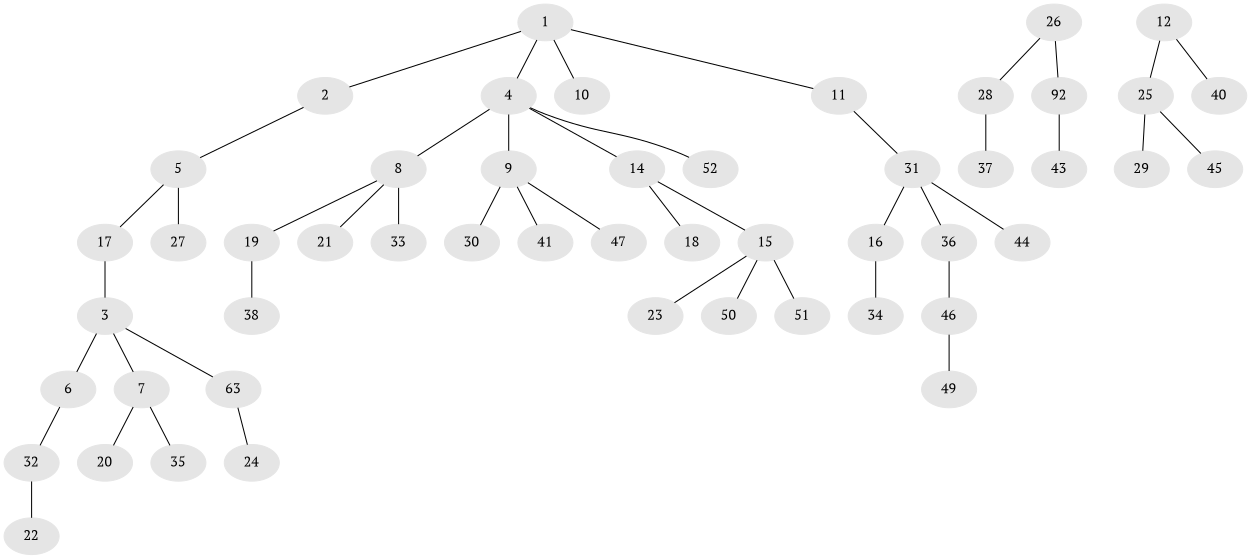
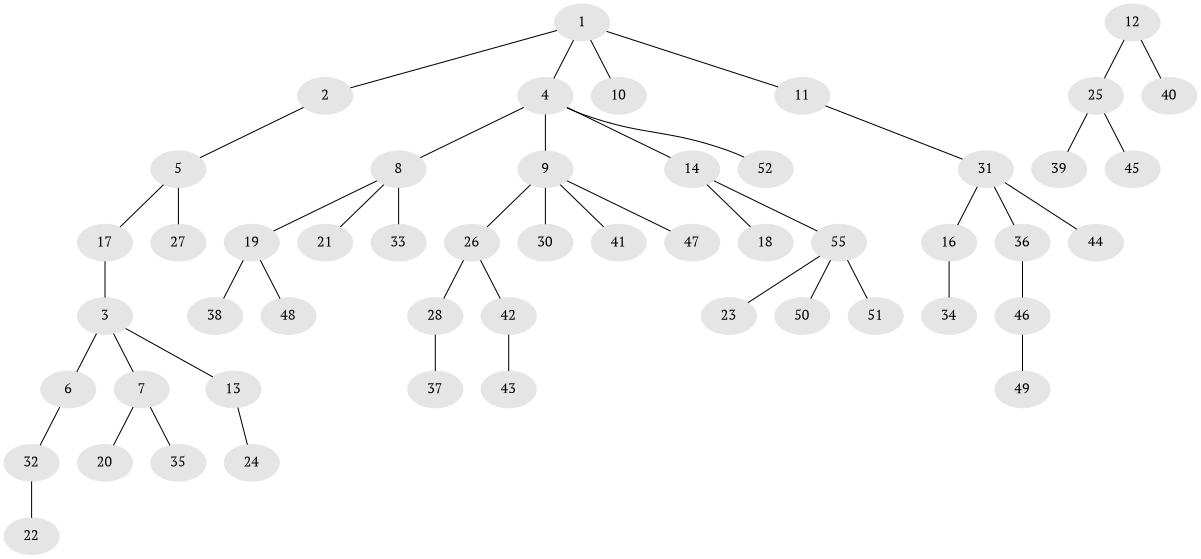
node "92": label "92" -> "42"
node "29": label "29" -> "39"
edge "9" -- "26": added
node "15": label "15" -> "55"
node "48": added
node "63": label "63" -> "13"
